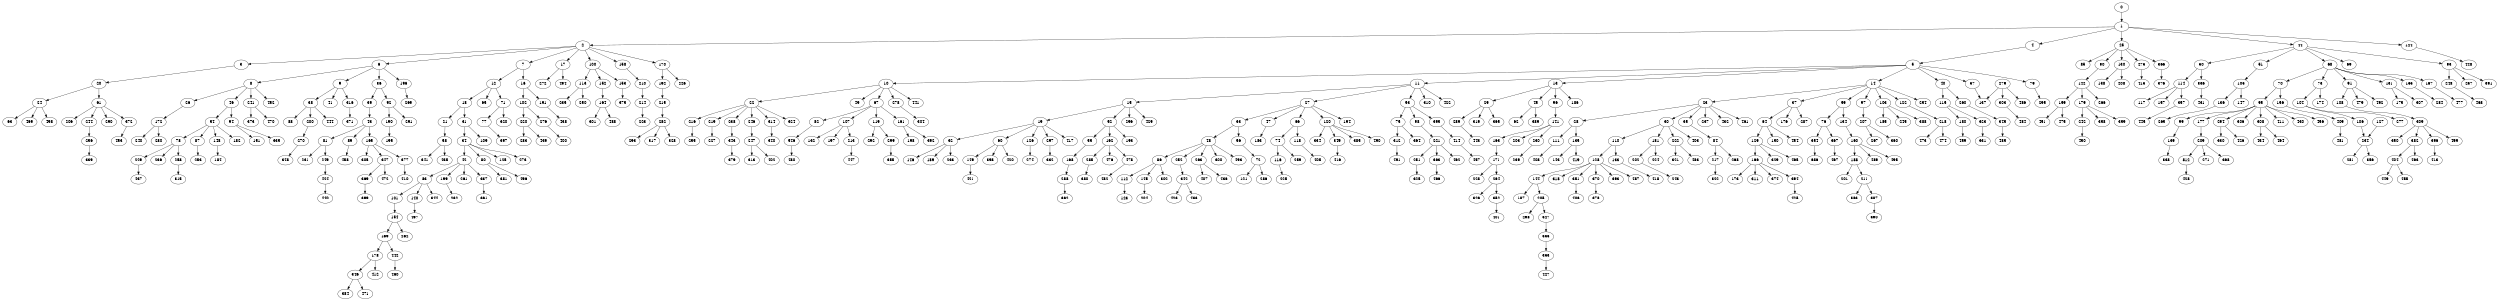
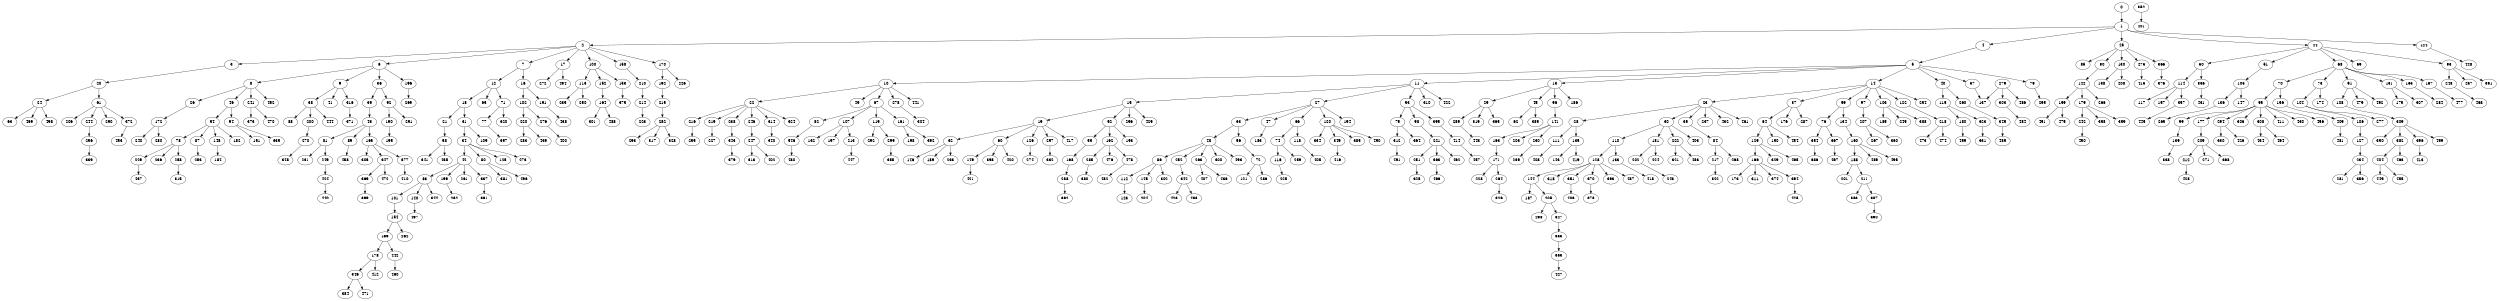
edge "106" -> "234": now "106" -> "127"
node "812": label "812" -> "212"
edge "264" -> "352": removed
